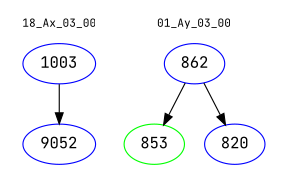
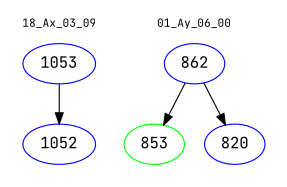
cluster "18_Ax_03_00": label "18_Ax_03_00" -> "18_Ax_03_09"
cluster "01_Ay_03_00": label "01_Ay_03_00" -> "01_Ay_06_00"
node "1003": label "1003" -> "1053"
node "9052": label "9052" -> "1052"
